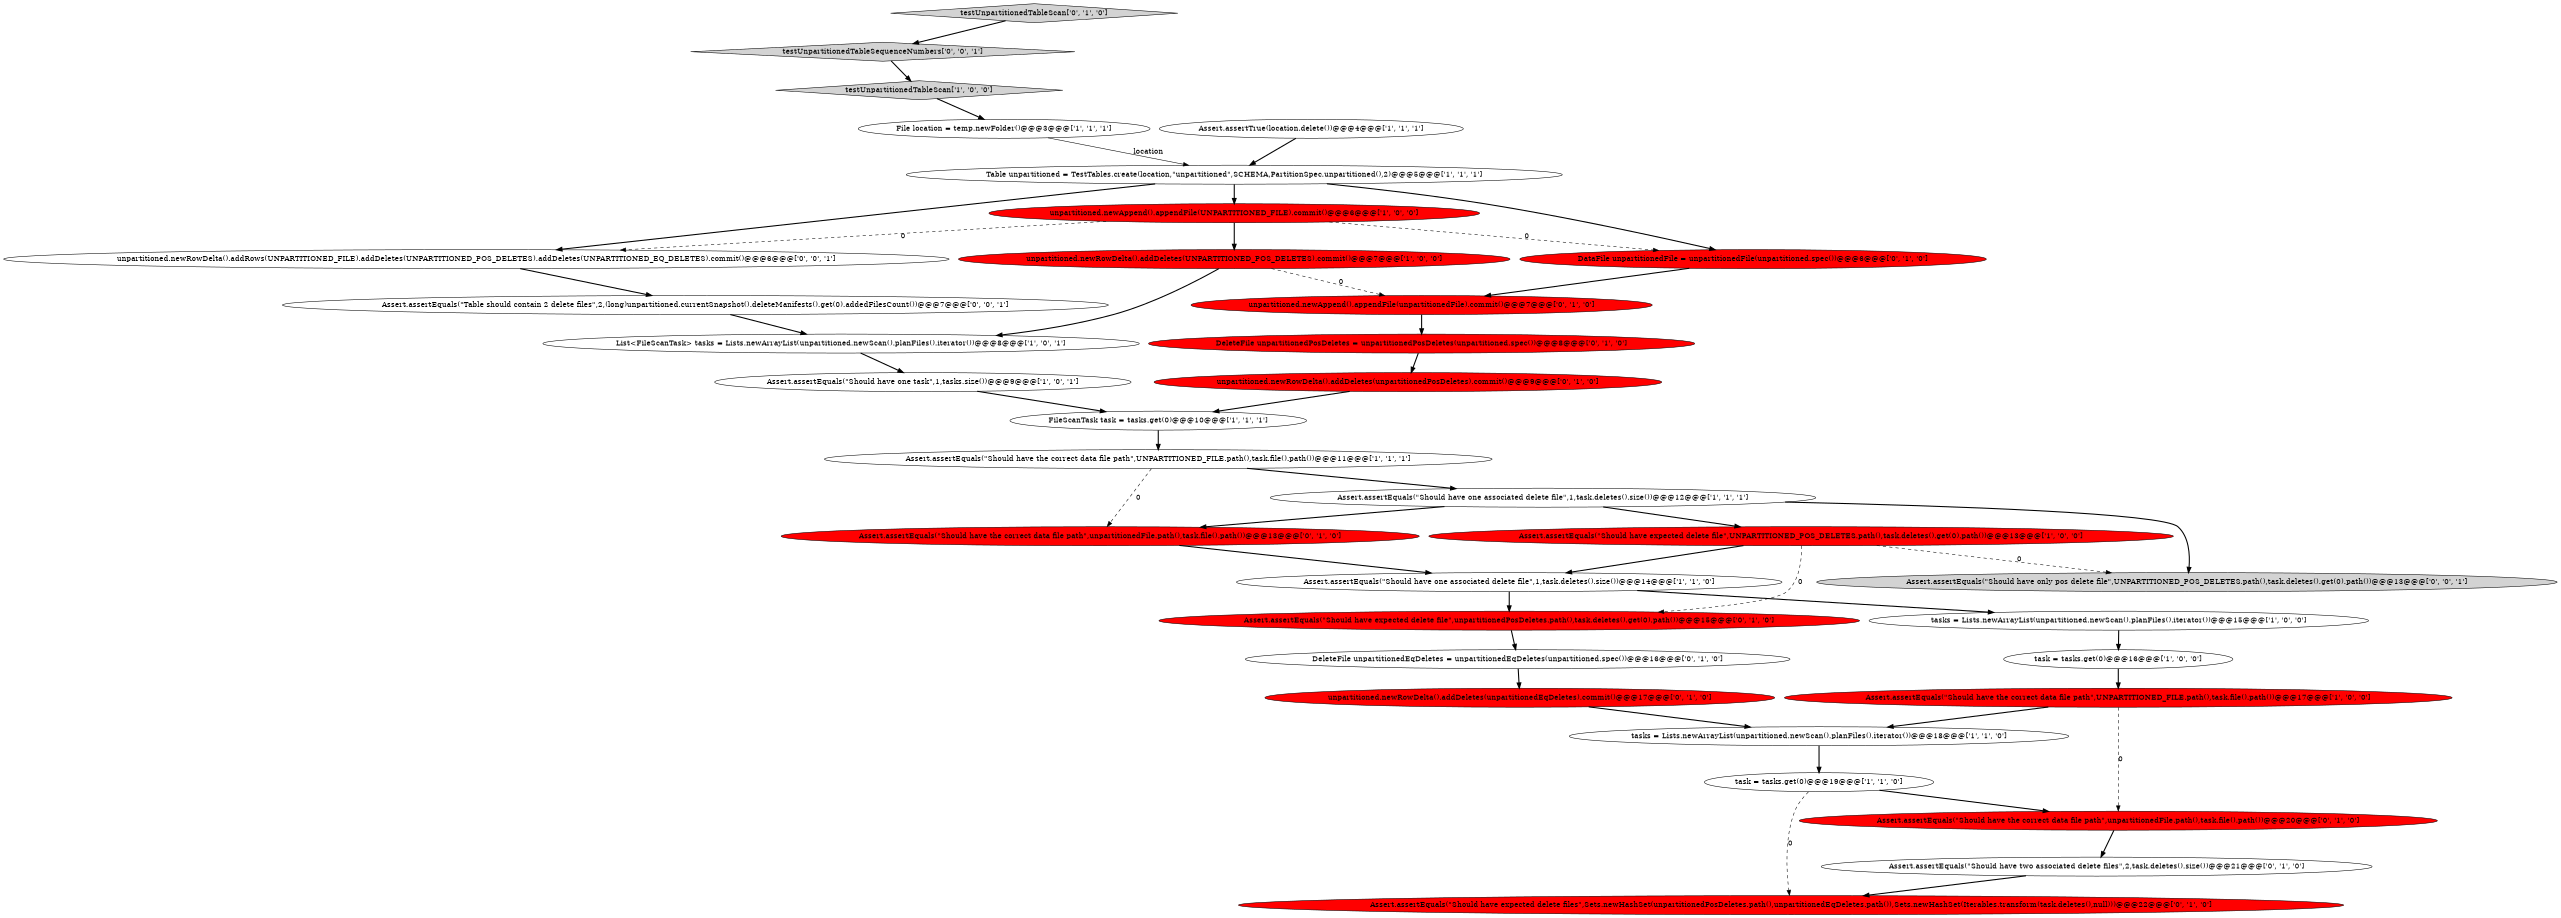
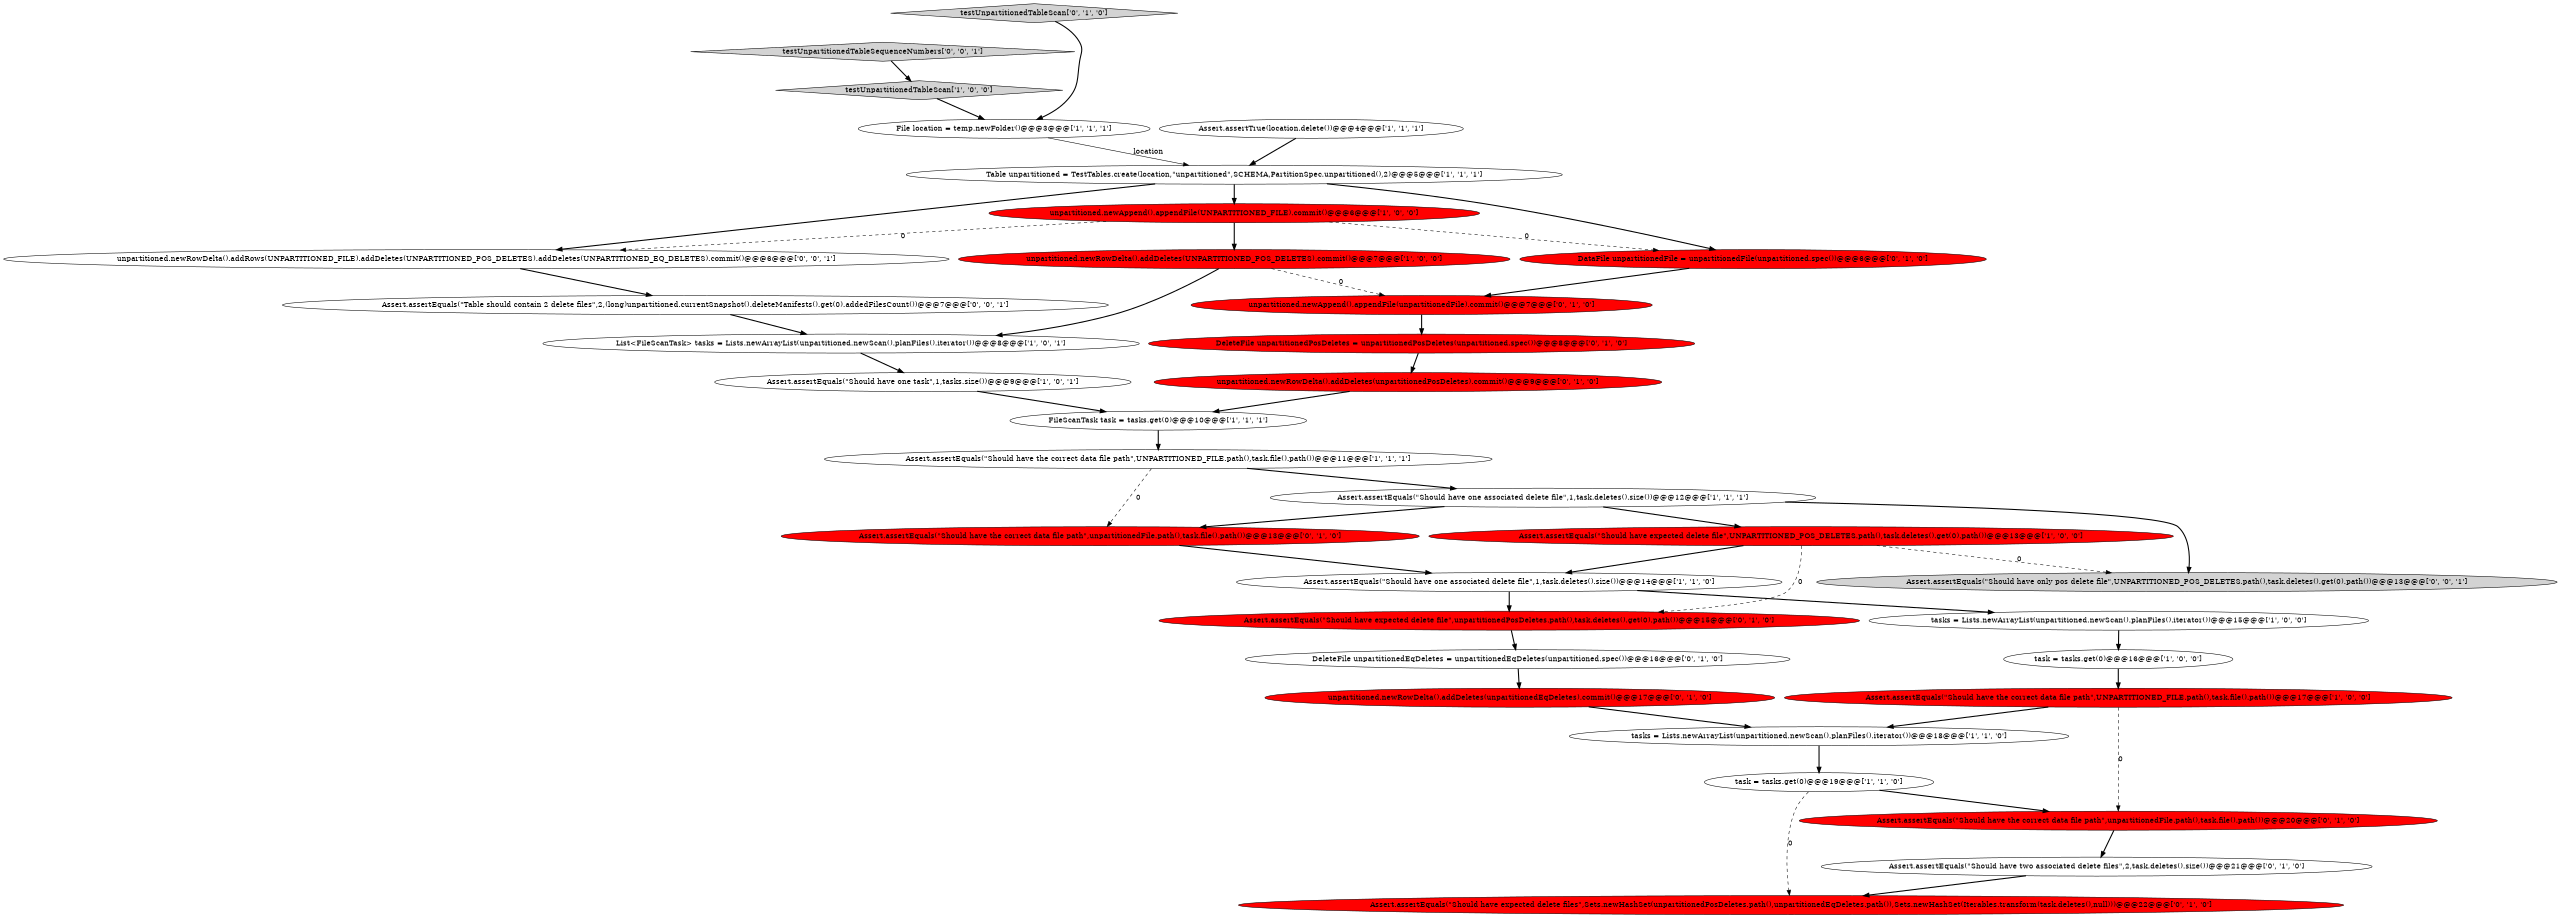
edge "testUnpartitionedTableScan['0', '1', '0']" -> "testUnpartitionedTableSequenceNumbers['0', '0', '1']": now "testUnpartitionedTableScan['0', '1', '0']" -> "File location = temp.newFolder()@@@3@@@['1', '1', '1']"
